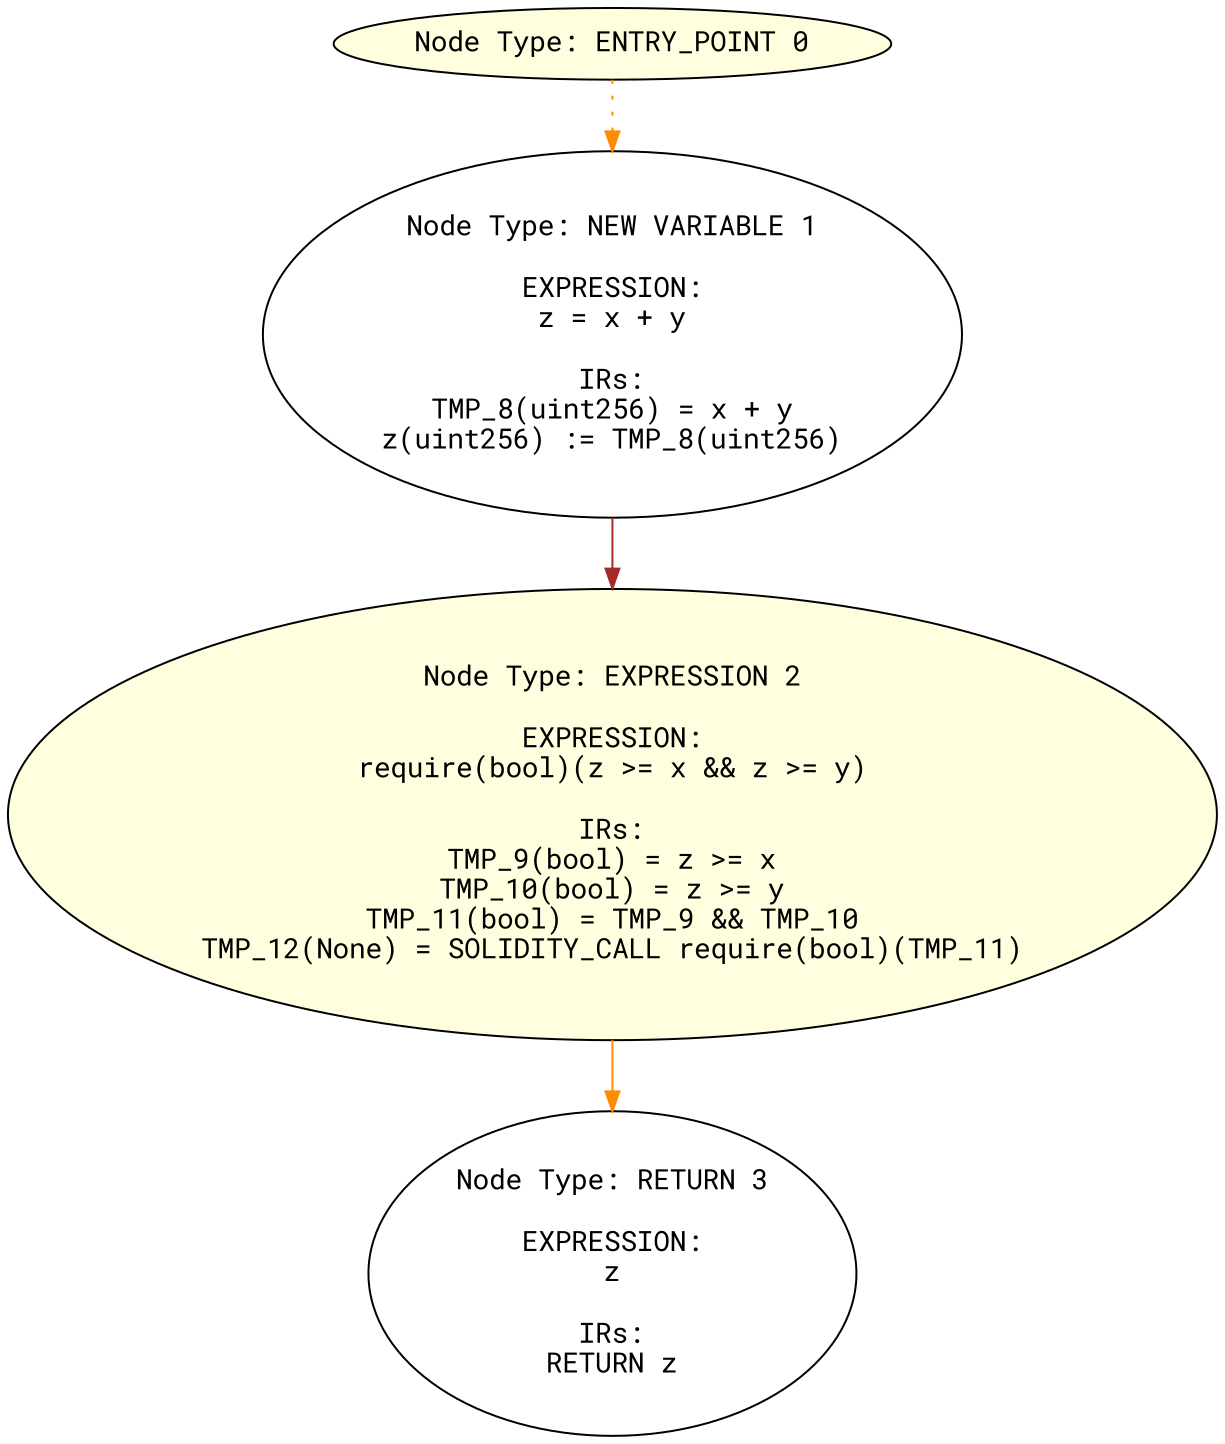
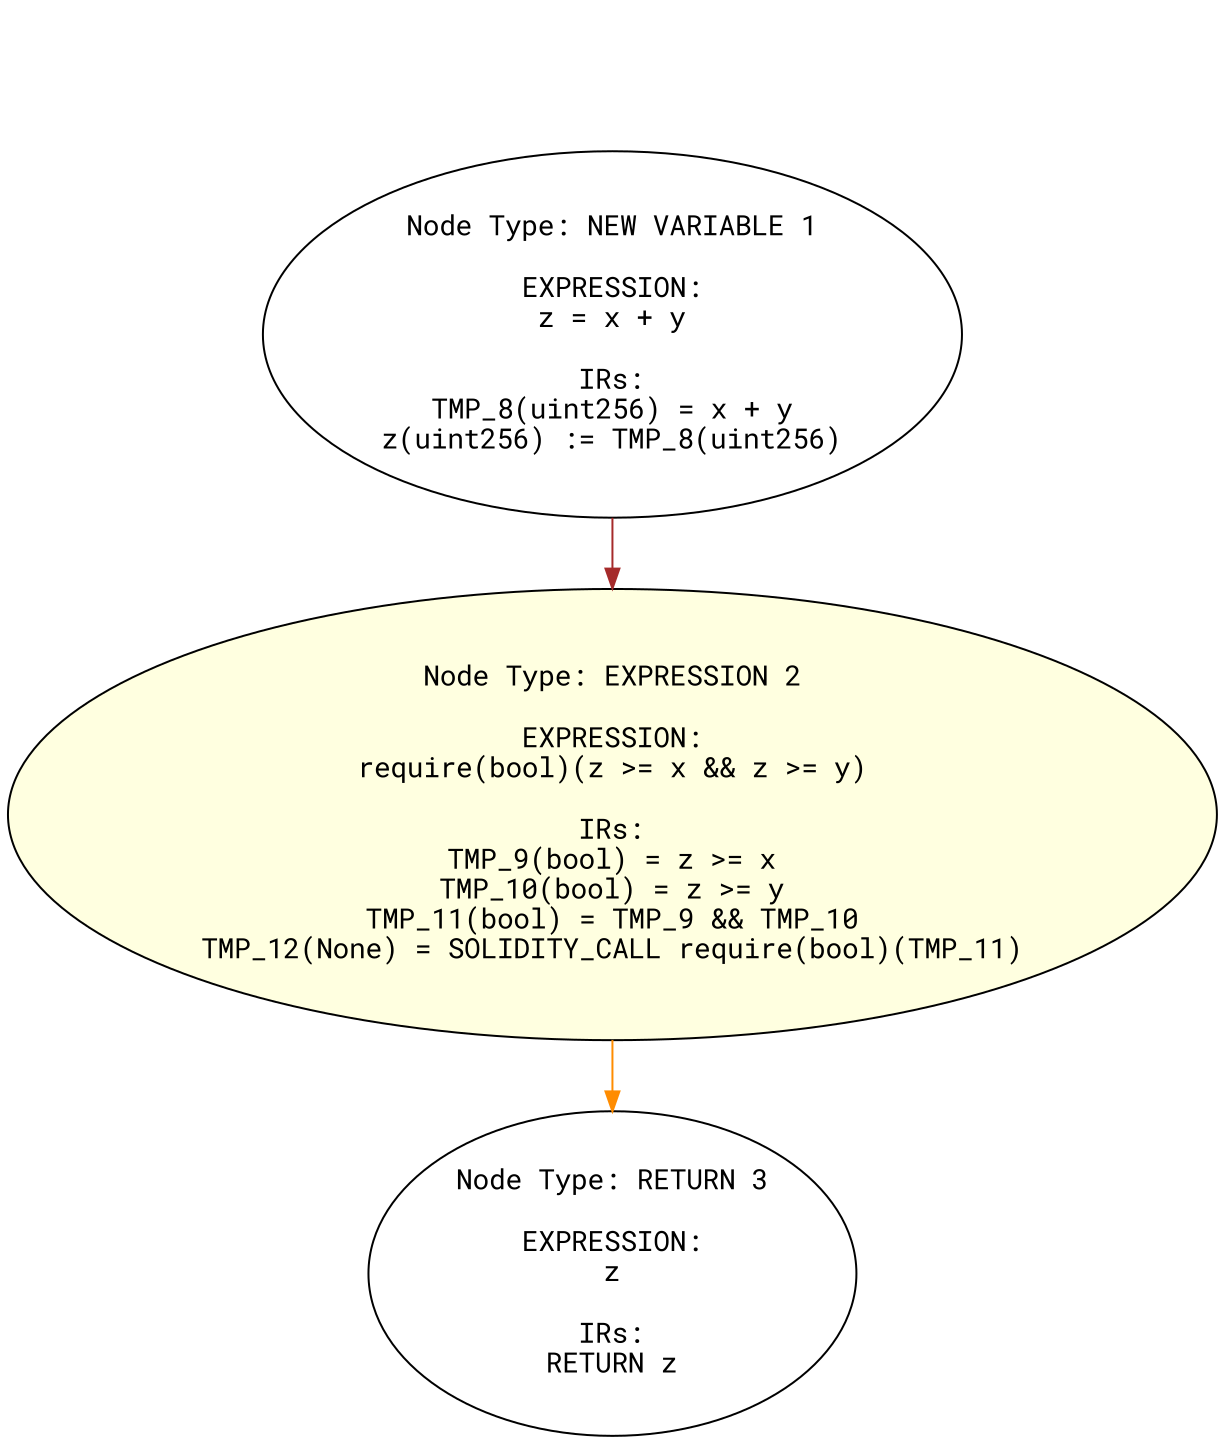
node "Node Type: ENTRY_POINT 0": removed
